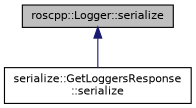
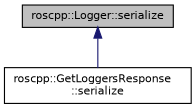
node "serialize::GetLoggersResponse ::serialize": label "serialize::GetLoggersResponse ::serialize" -> "roscpp::GetLoggersResponse ::serialize"
